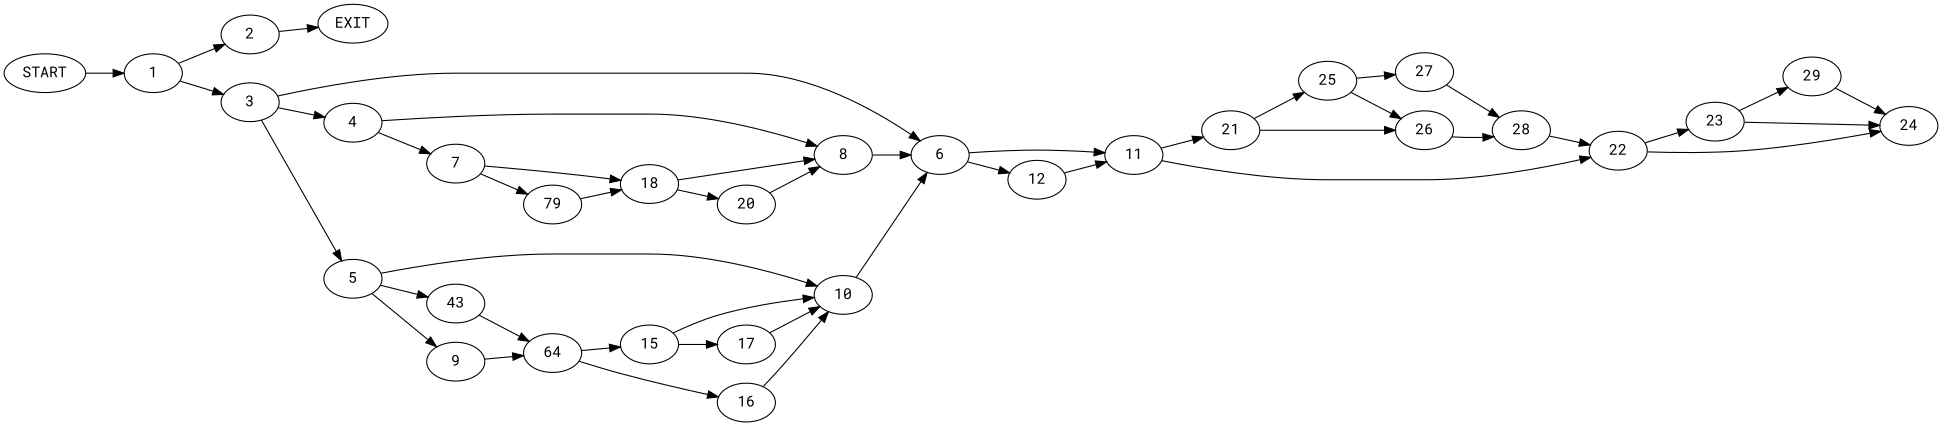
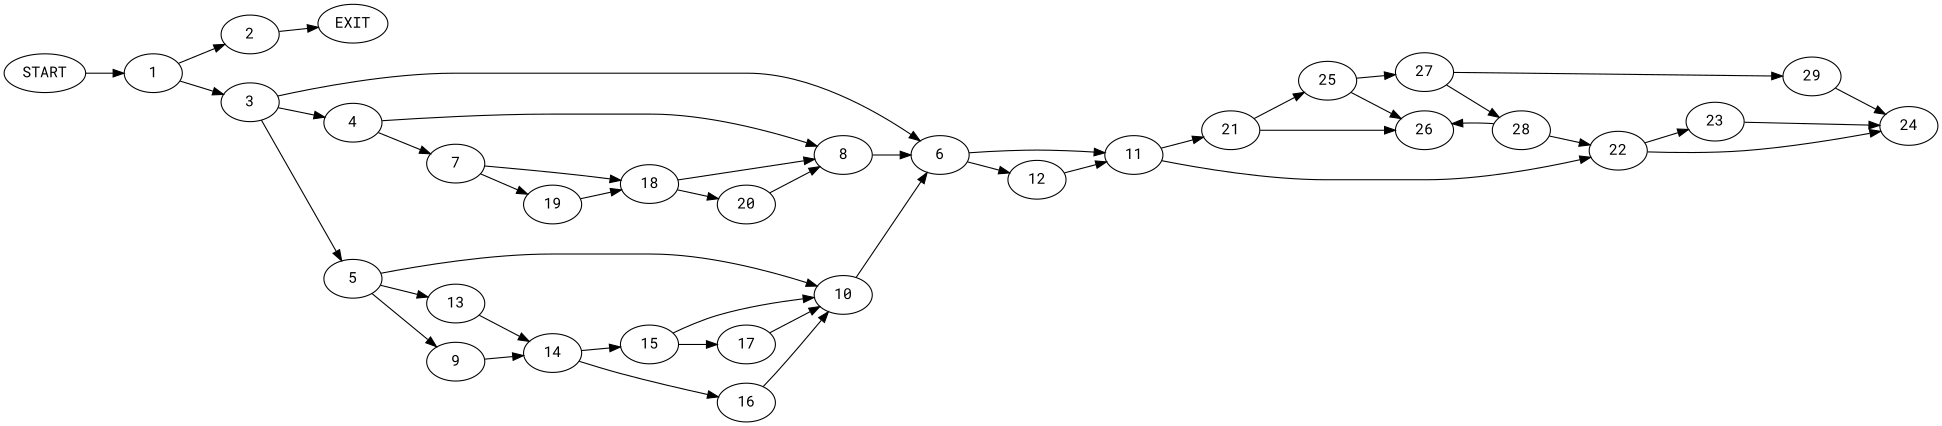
edge "23" -> "29": now "27" -> "29"
edge "26" -> "28": reversed
node "79": label "79" -> "19"
node "43": label "43" -> "13"
node "64": label "64" -> "14"
